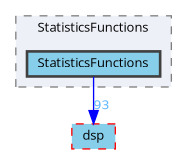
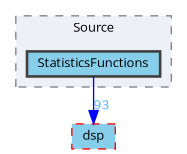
cluster "StatisticsFunctions": label "StatisticsFunctions" -> "Source"
